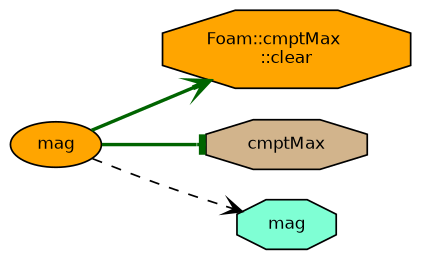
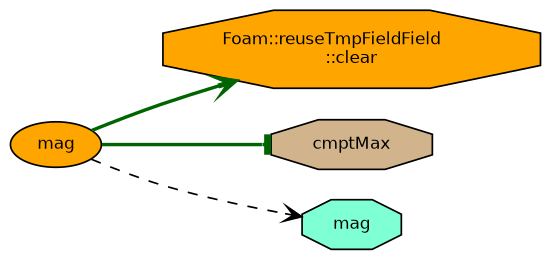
node "Foam::cmptMax ::clear": label "Foam::cmptMax ::clear" -> "Foam::reuseTmpFieldField ::clear"
